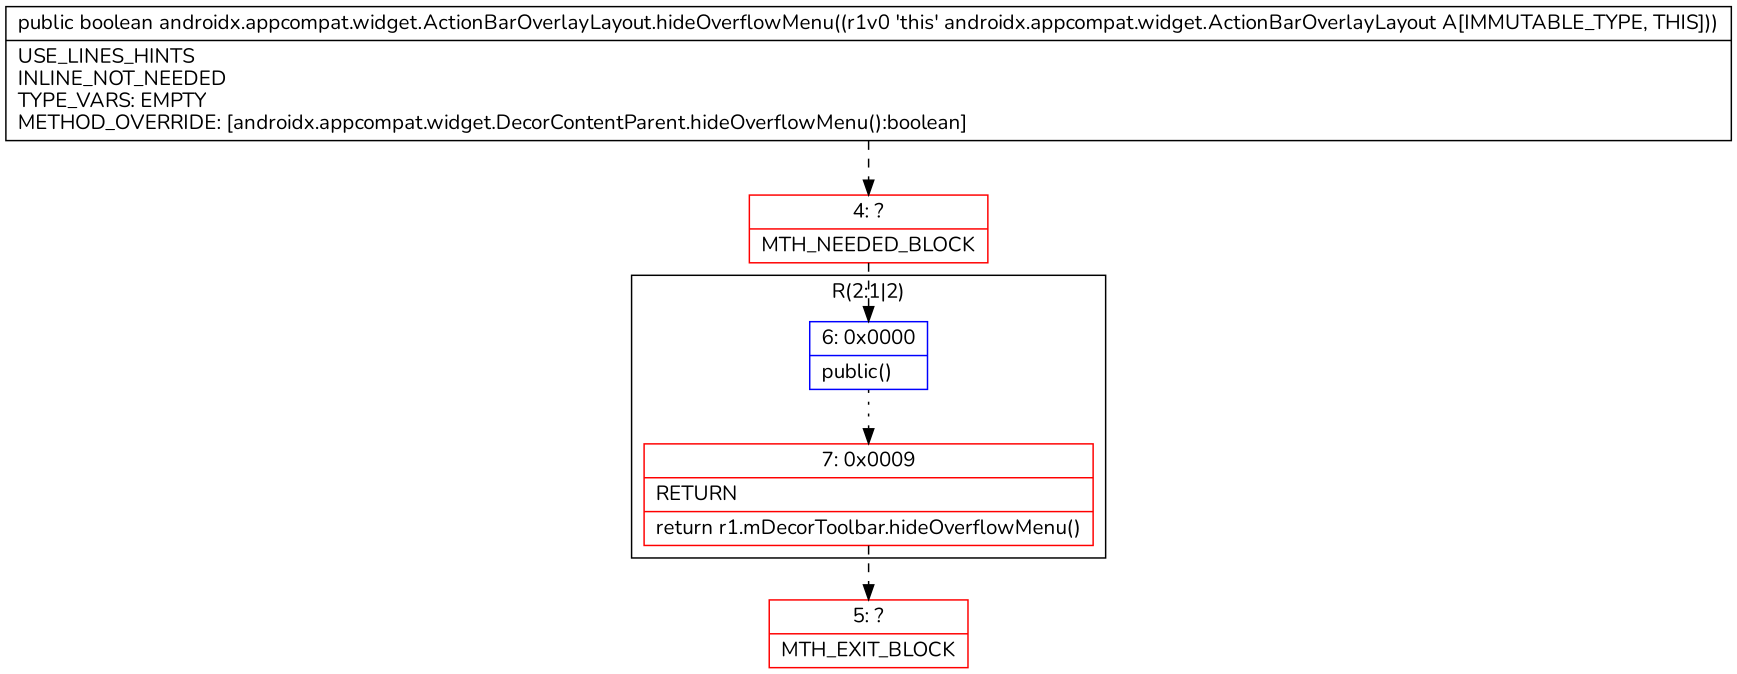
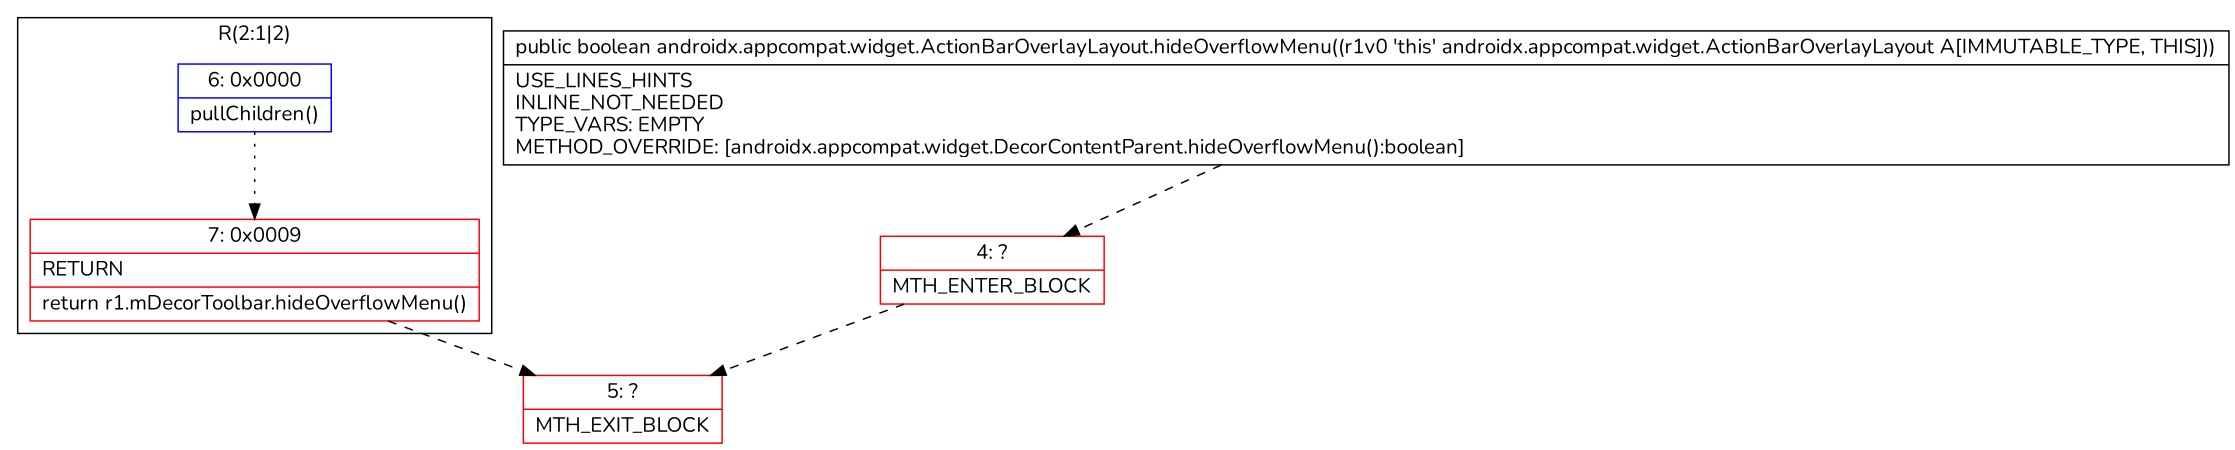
node "4: ?": text "MTH_NEEDED_BLOCK" -> "MTH_ENTER_BLOCK"
edge "4: ?" -> "6: 0x0000": now "4: ?" -> "5: ?"
node "6: 0x0000": text "public()" -> "pullChildren()"
